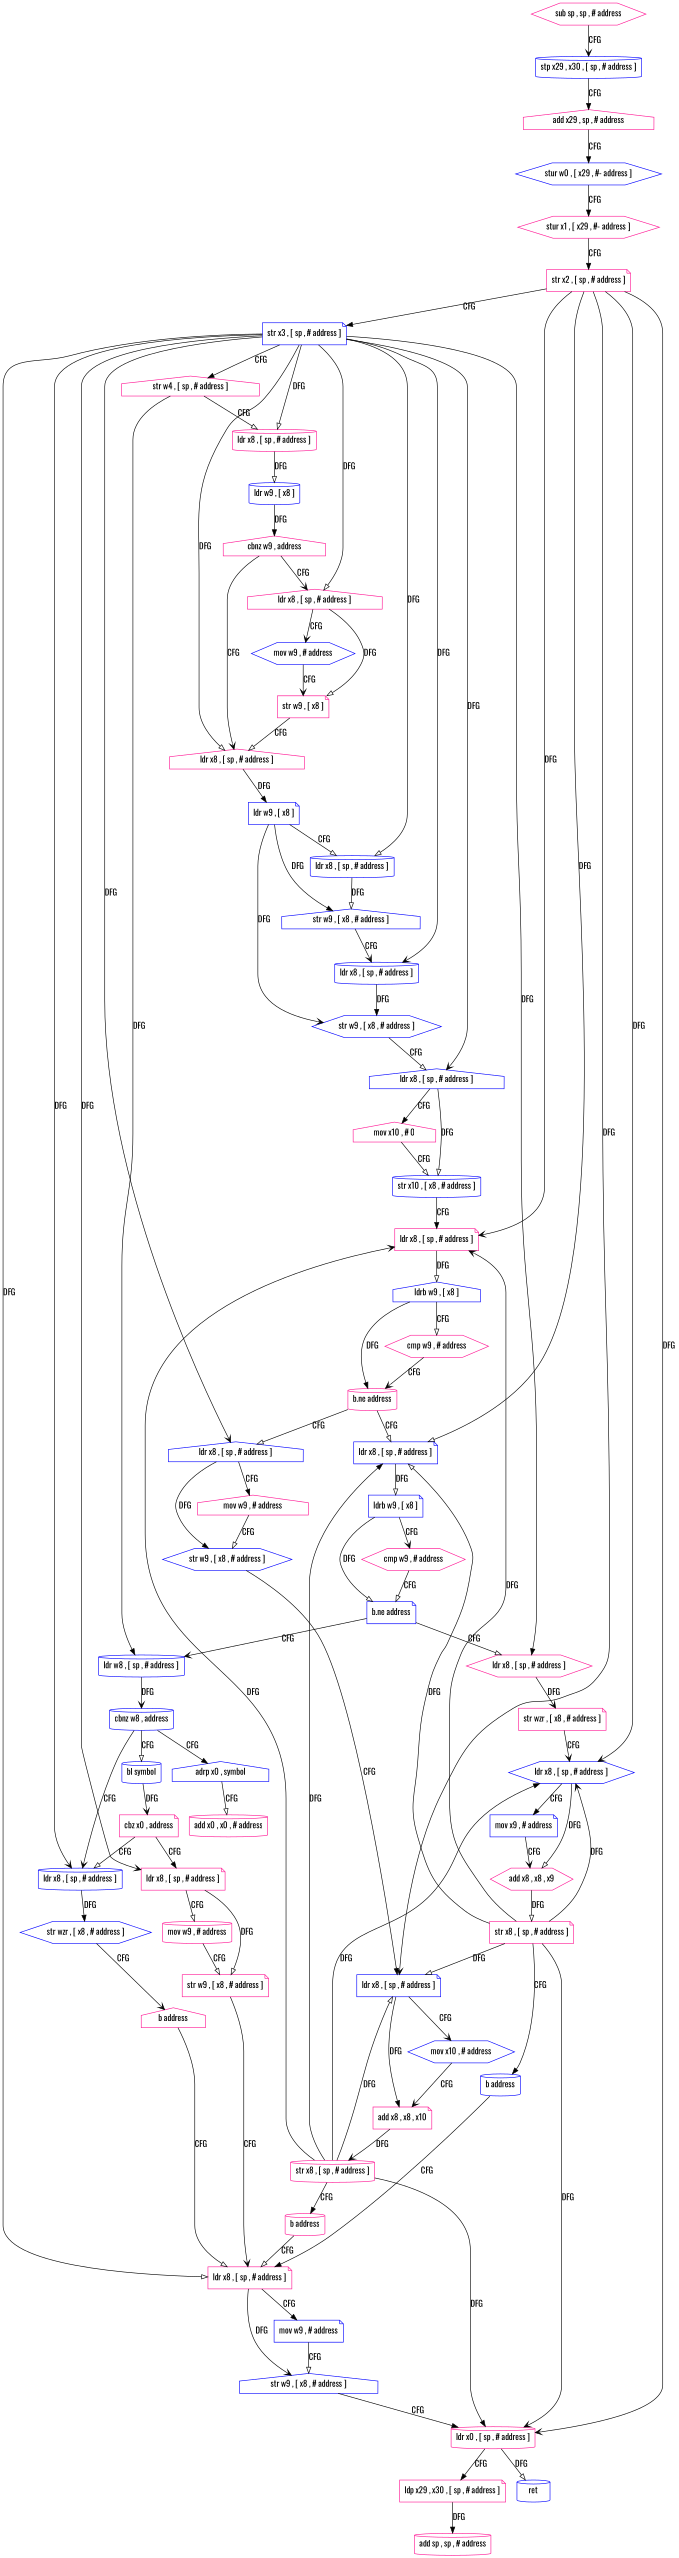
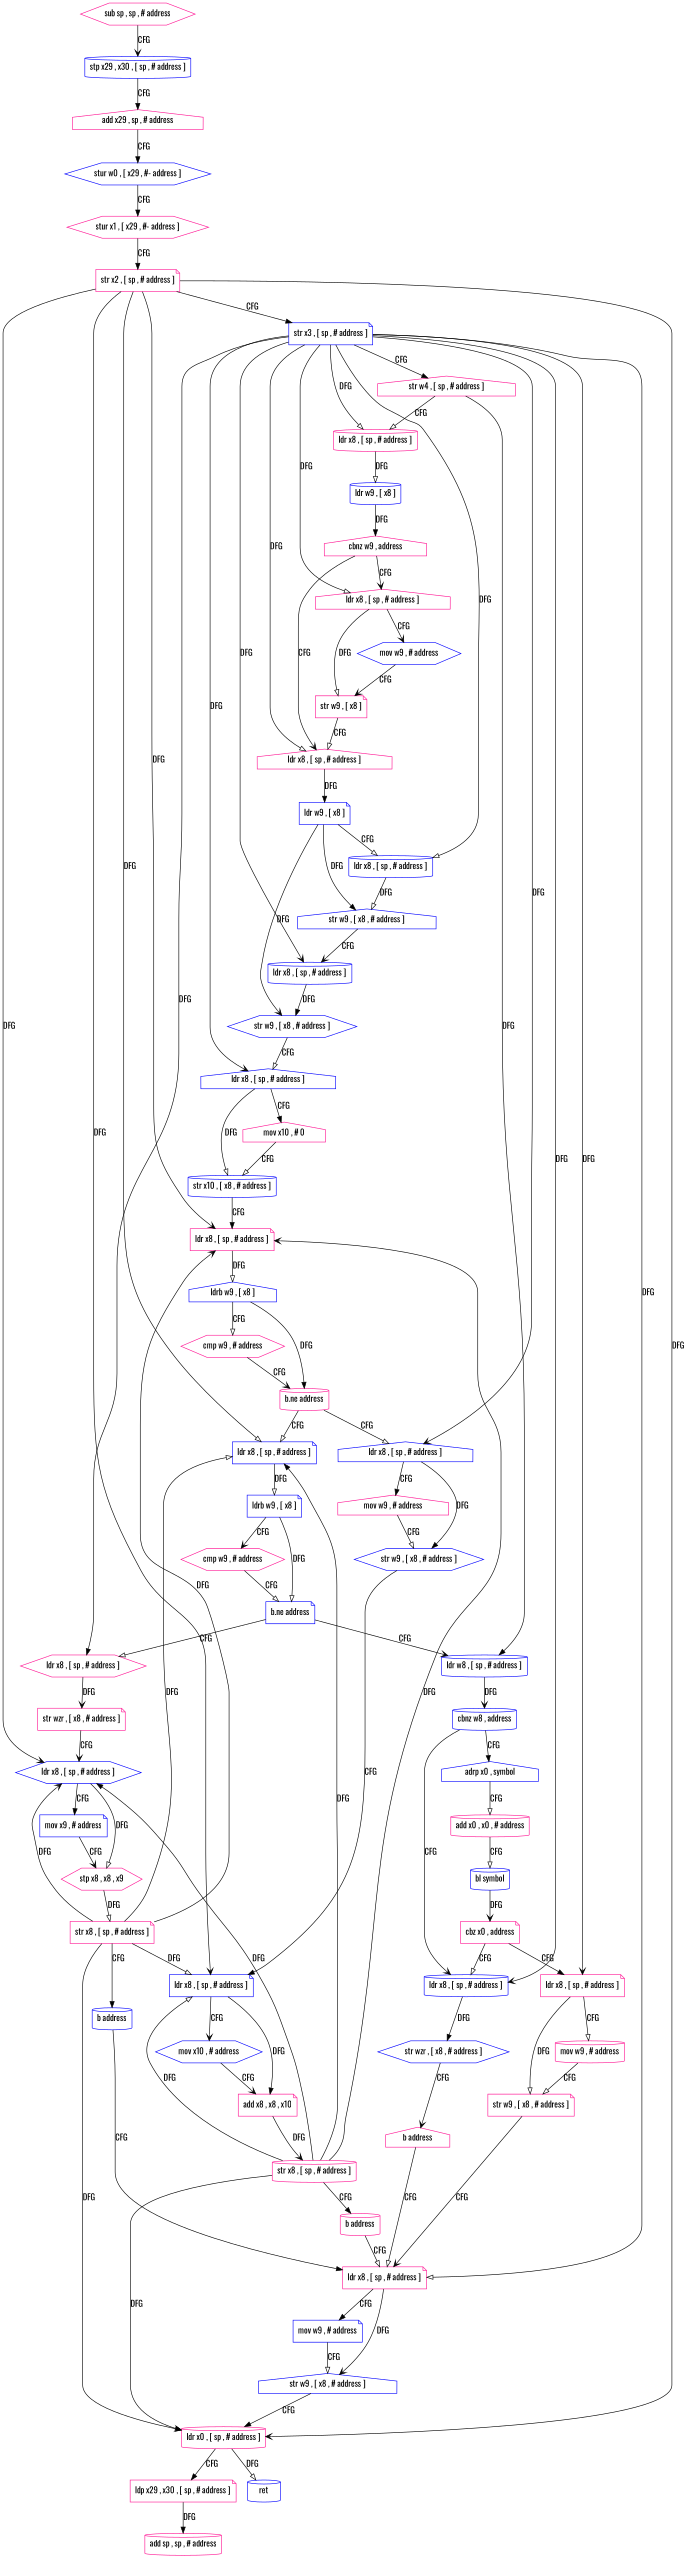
edge "cbnz w8 , address" -> "bl symbol": now "add x0 , x0 , # address" -> "bl symbol"
node "add x8 , x8 , x9": label "add x8 , x8 , x9" -> "stp x8 , x8 , x9"
